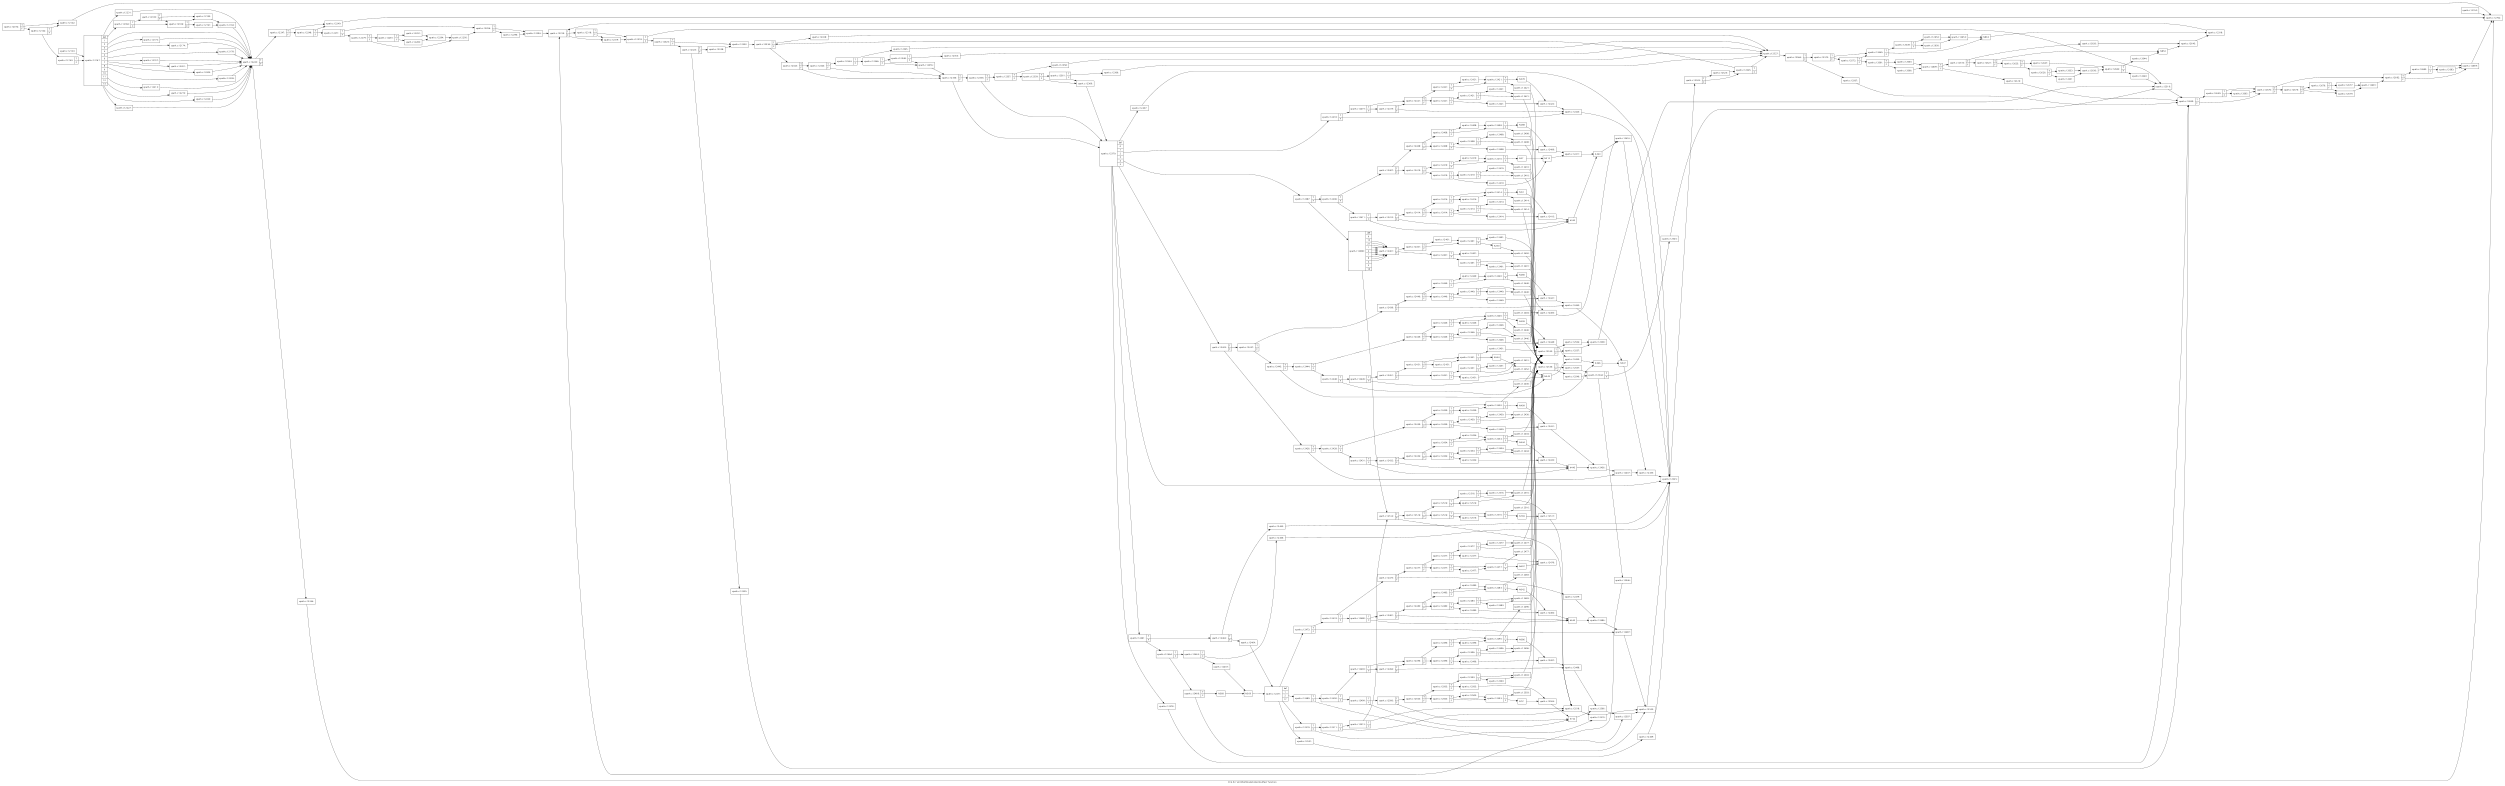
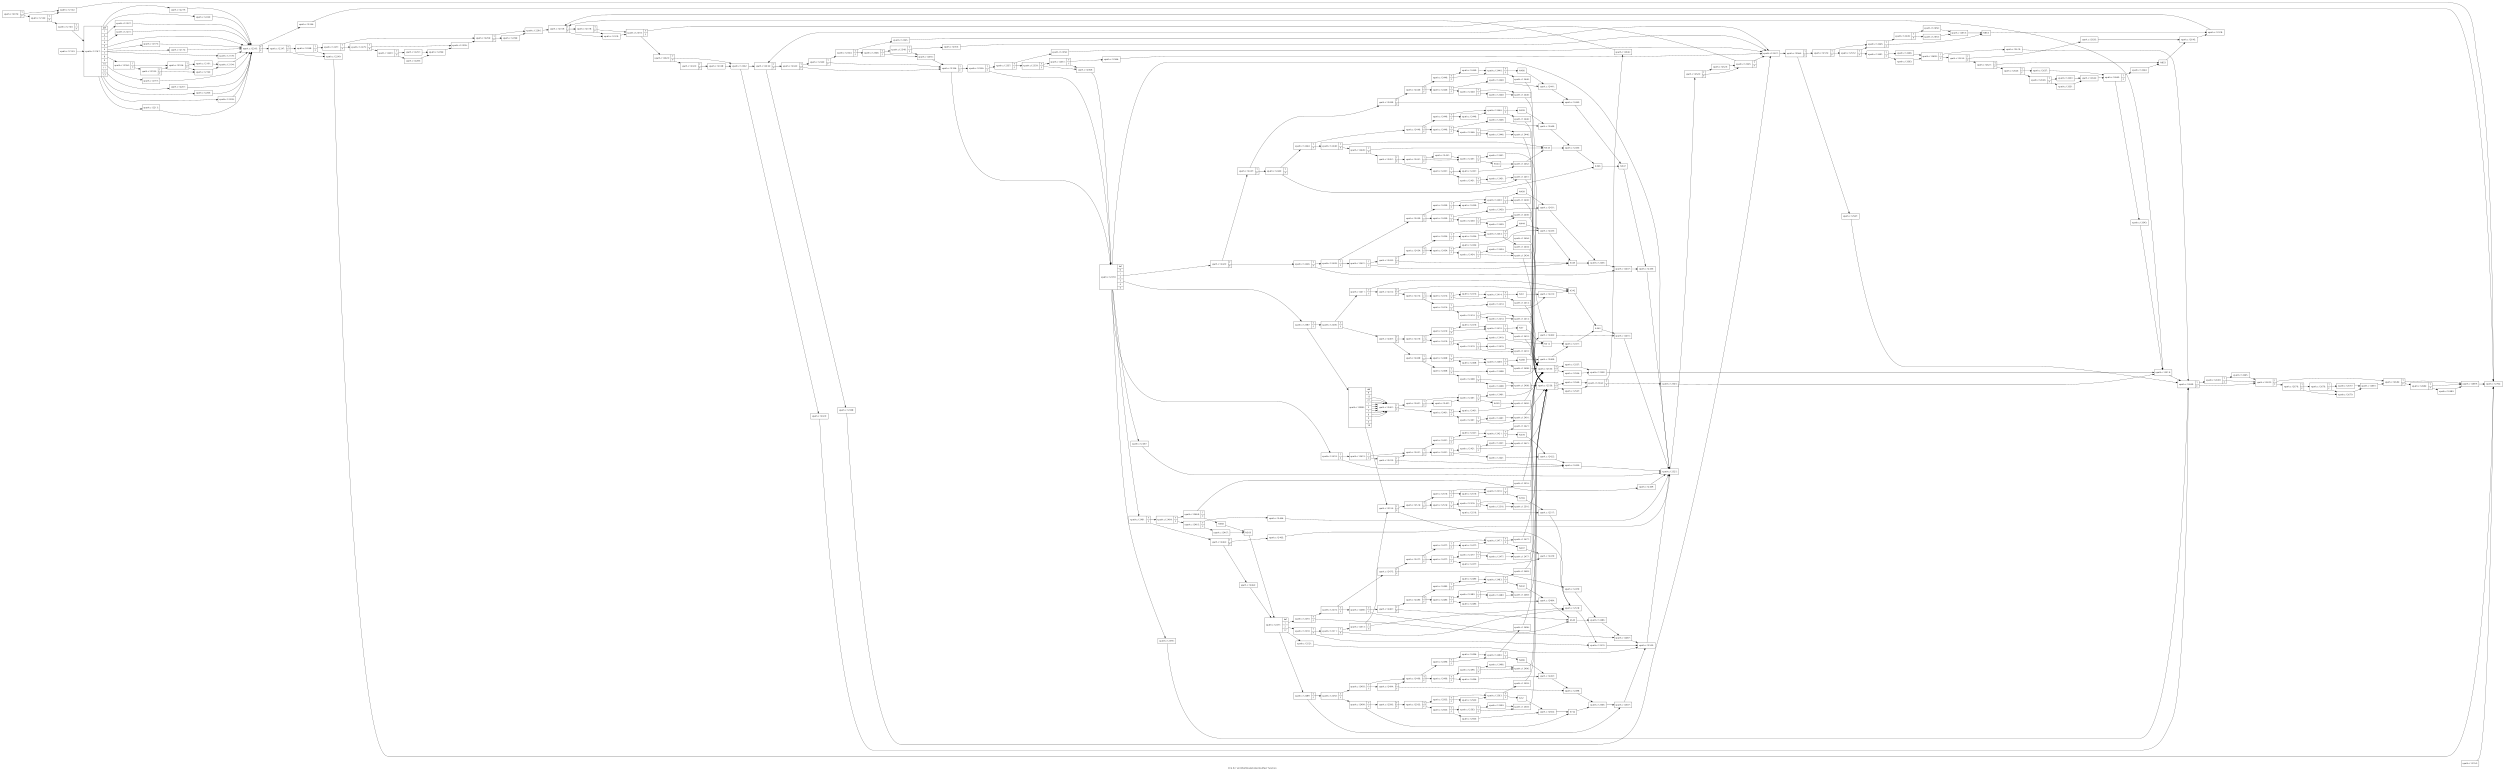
edge "xpath.c:12323:" -> "xpath.c:12325:": now "xpath.c:12332:" -> "xpath.c:12325:"
edge "xpath.c:12500:" -> "%722": removed
